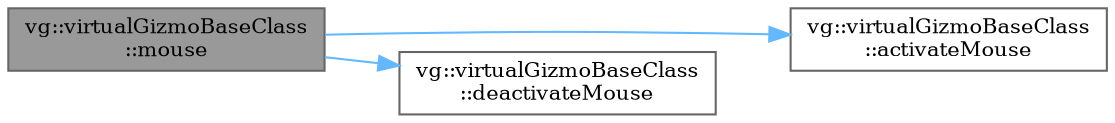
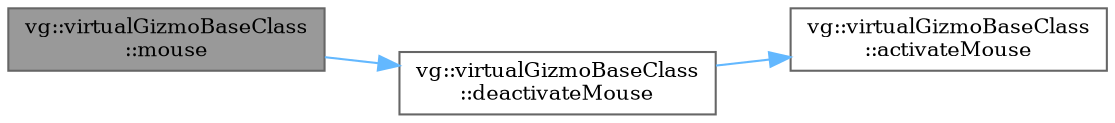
edge "vg::virtualGizmoBaseClass ::mouse" -> "vg::virtualGizmoBaseClass ::activateMouse": now "vg::virtualGizmoBaseClass ::deactivateMouse" -> "vg::virtualGizmoBaseClass ::activateMouse"
